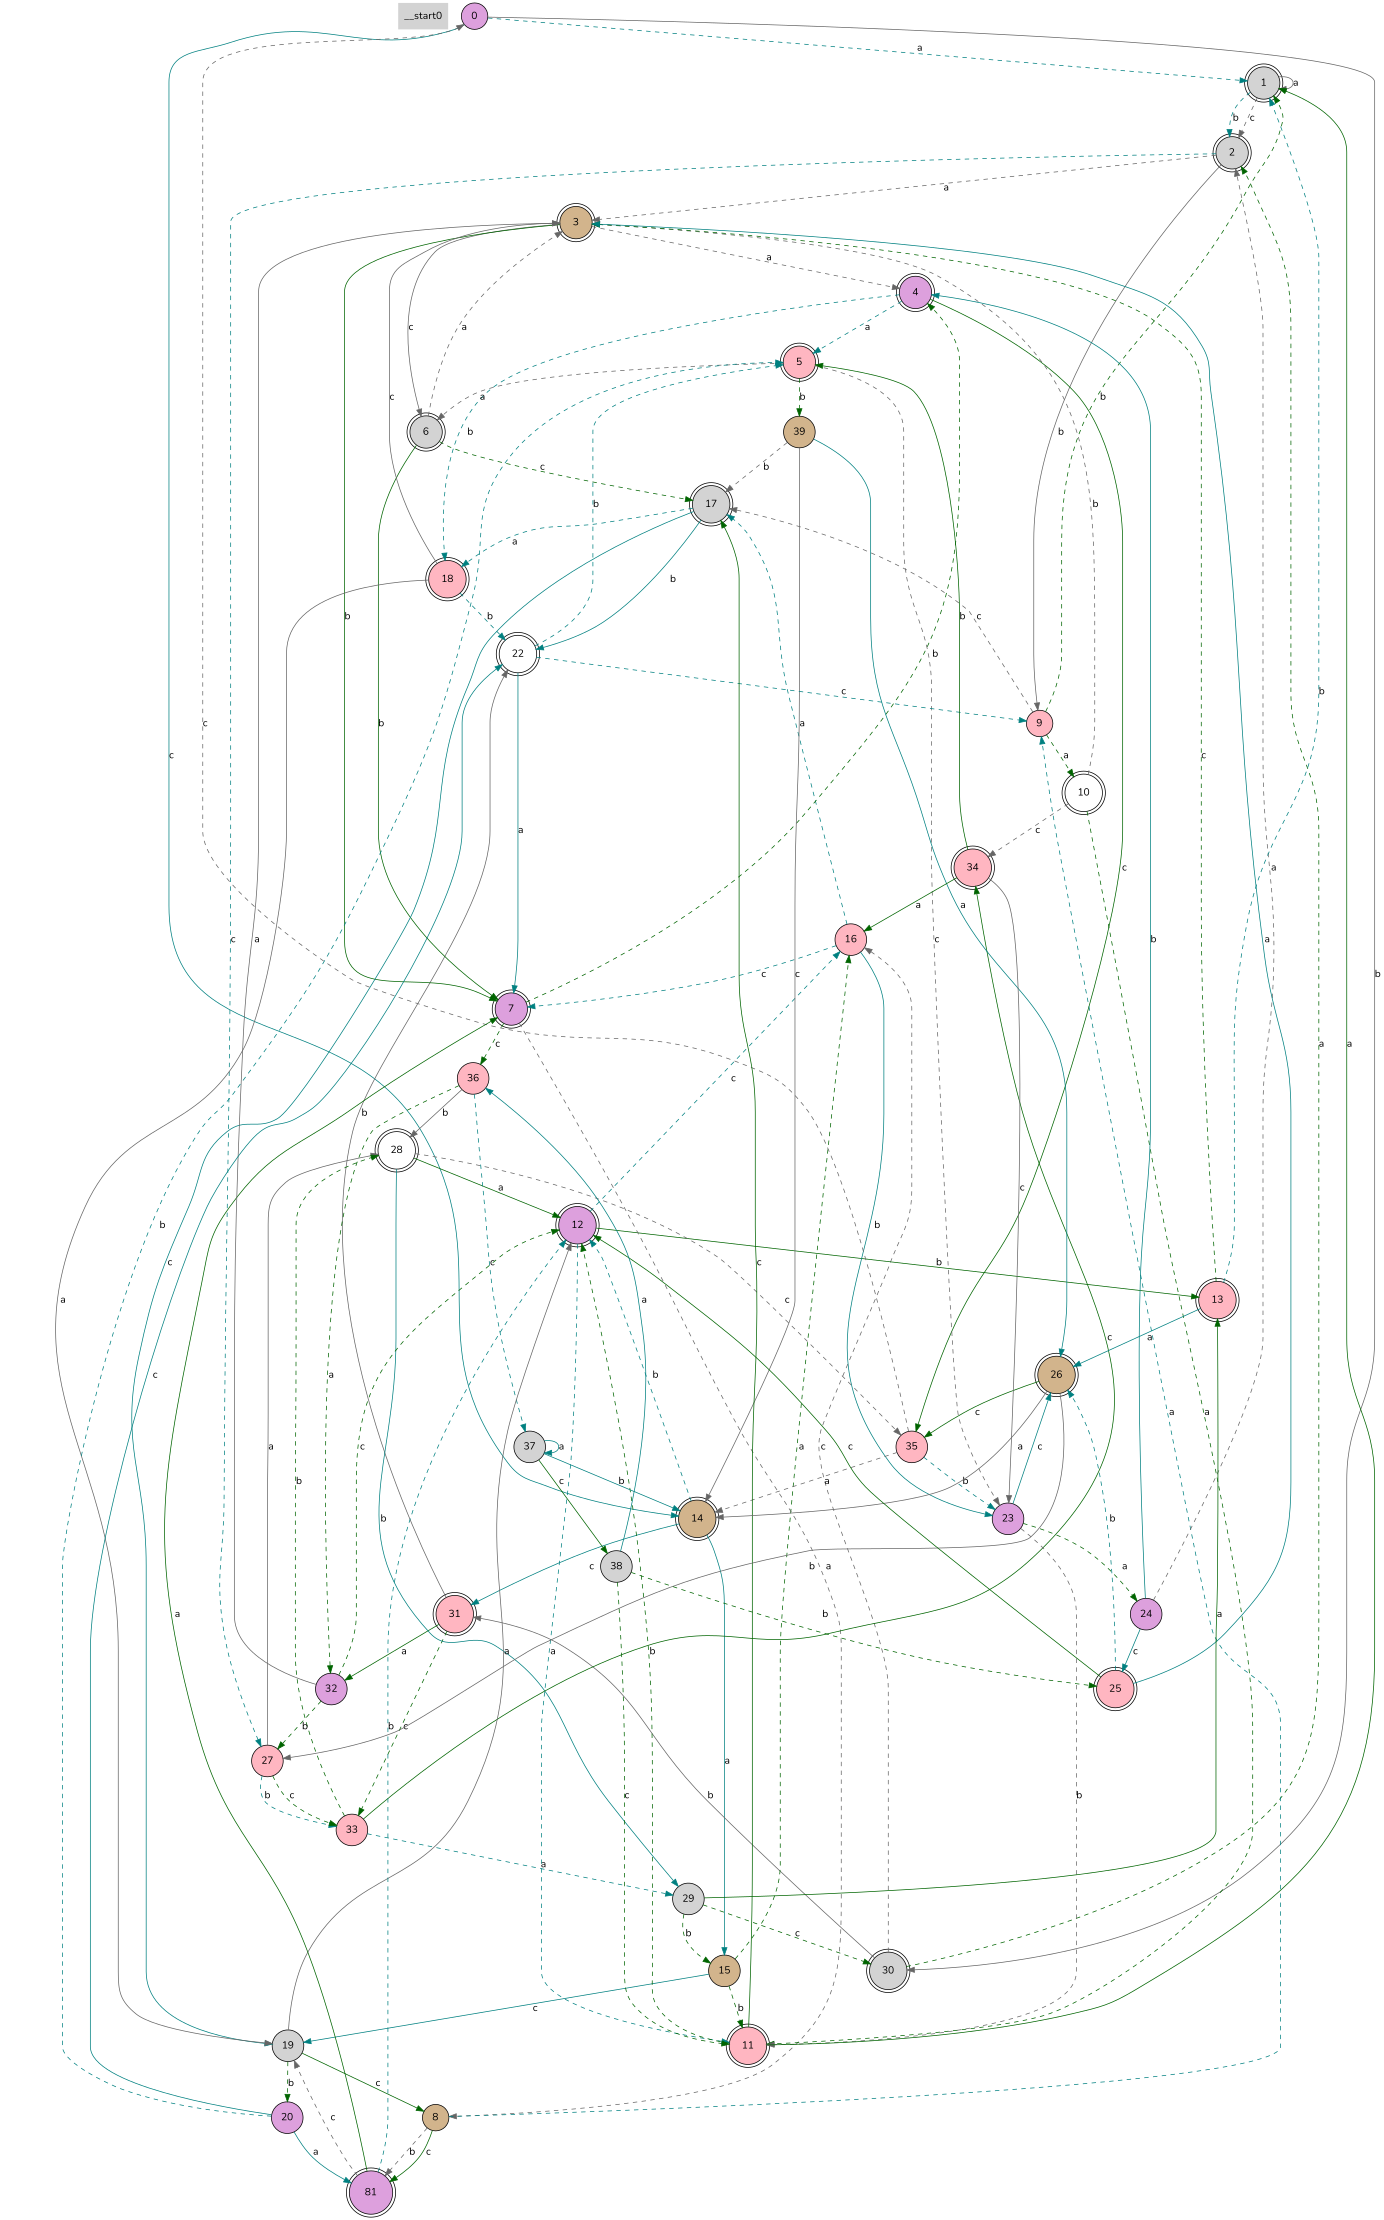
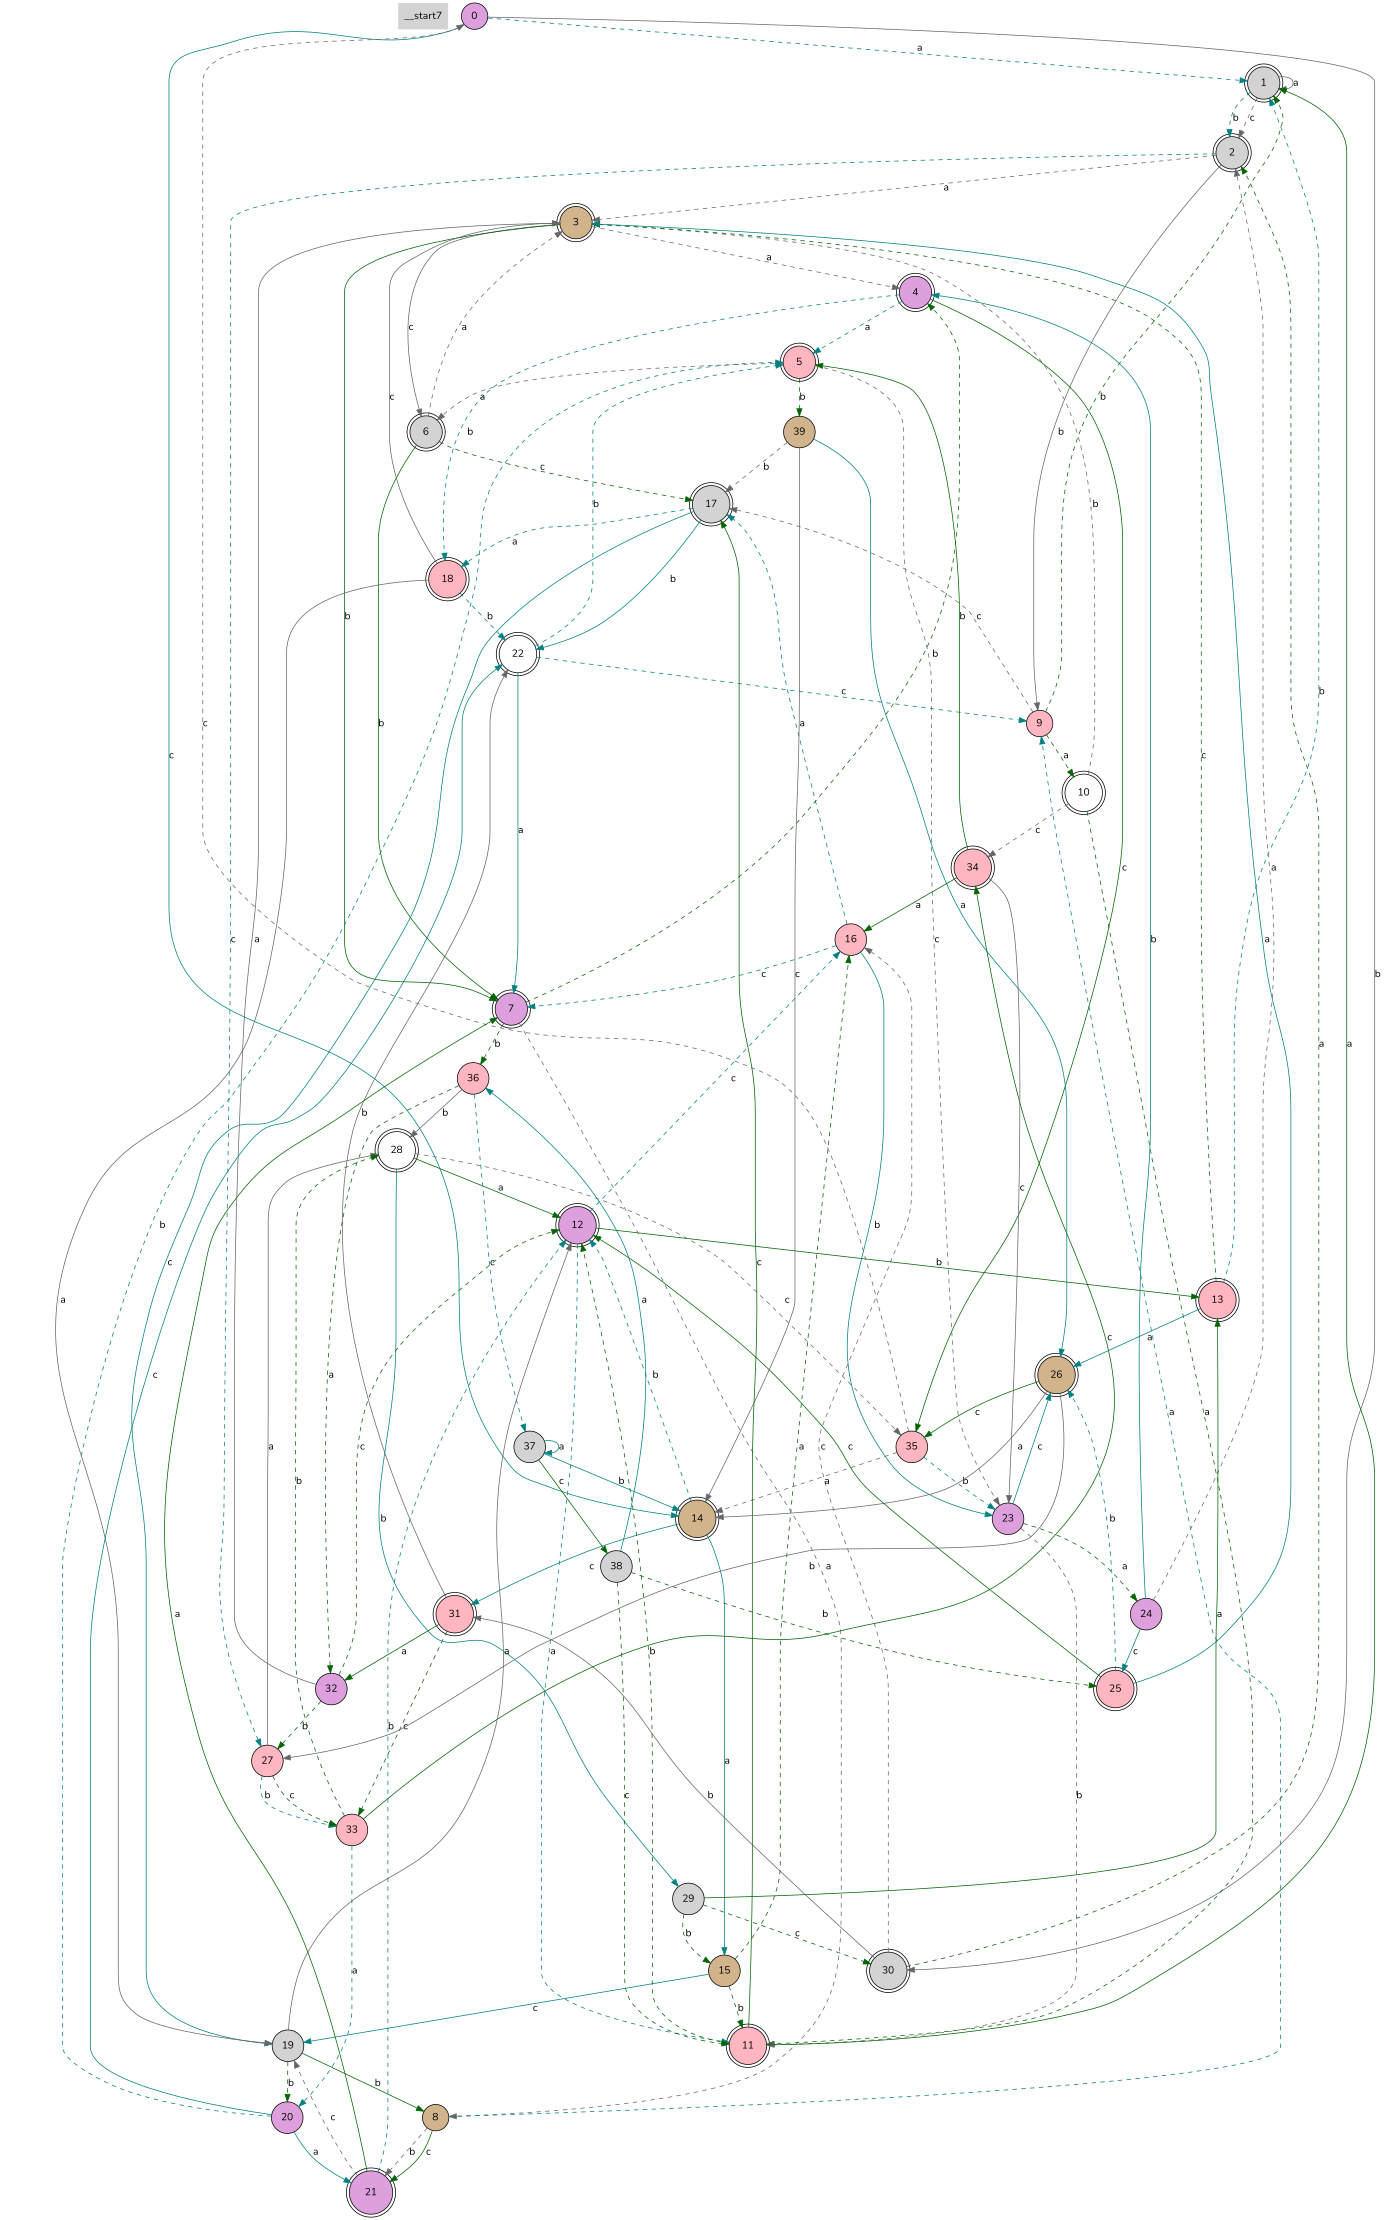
node "__start0": label "__start0" -> "__start7"
edge "7" -> "36": label "c" -> "b"
edge "33" -> "29": now "33" -> "20"
edge "19" -> "8": label "c" -> "b"
node "81": label "81" -> "21"
